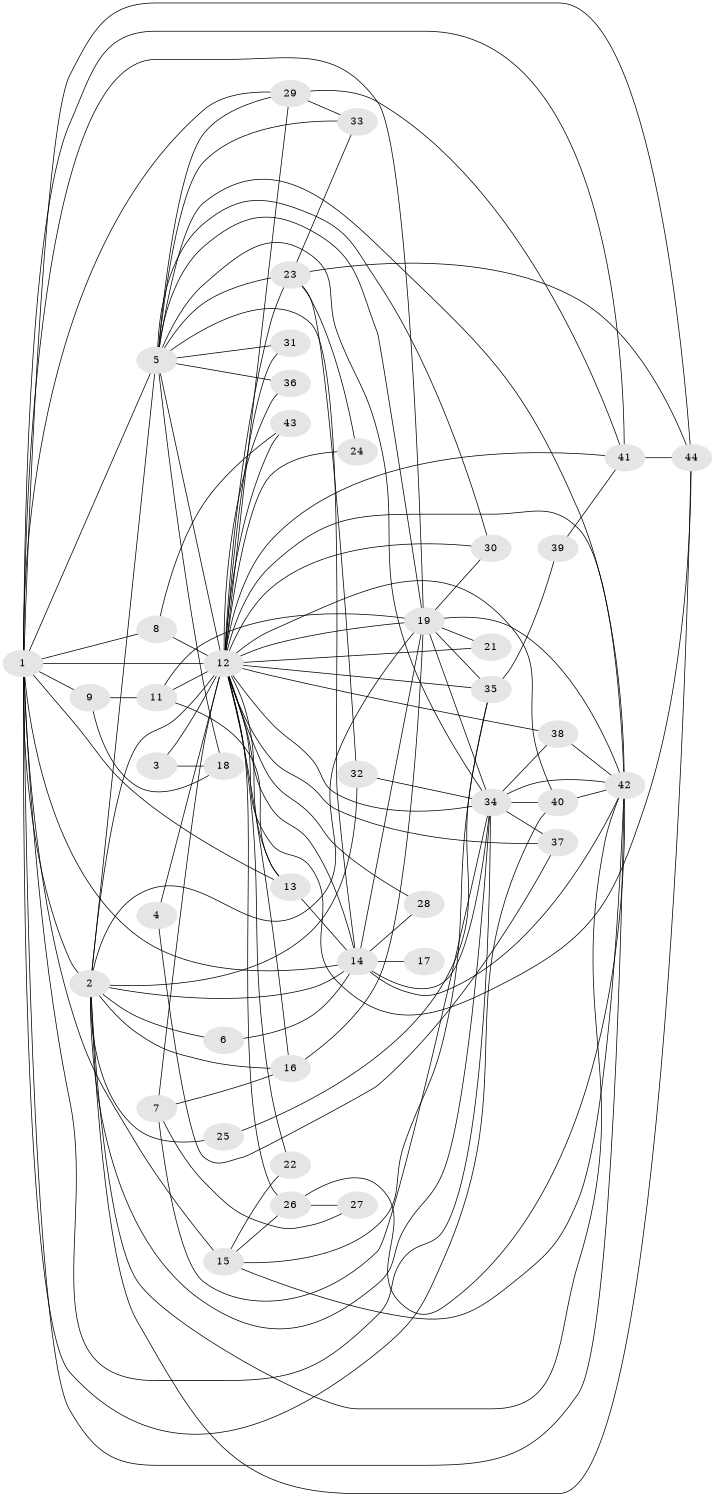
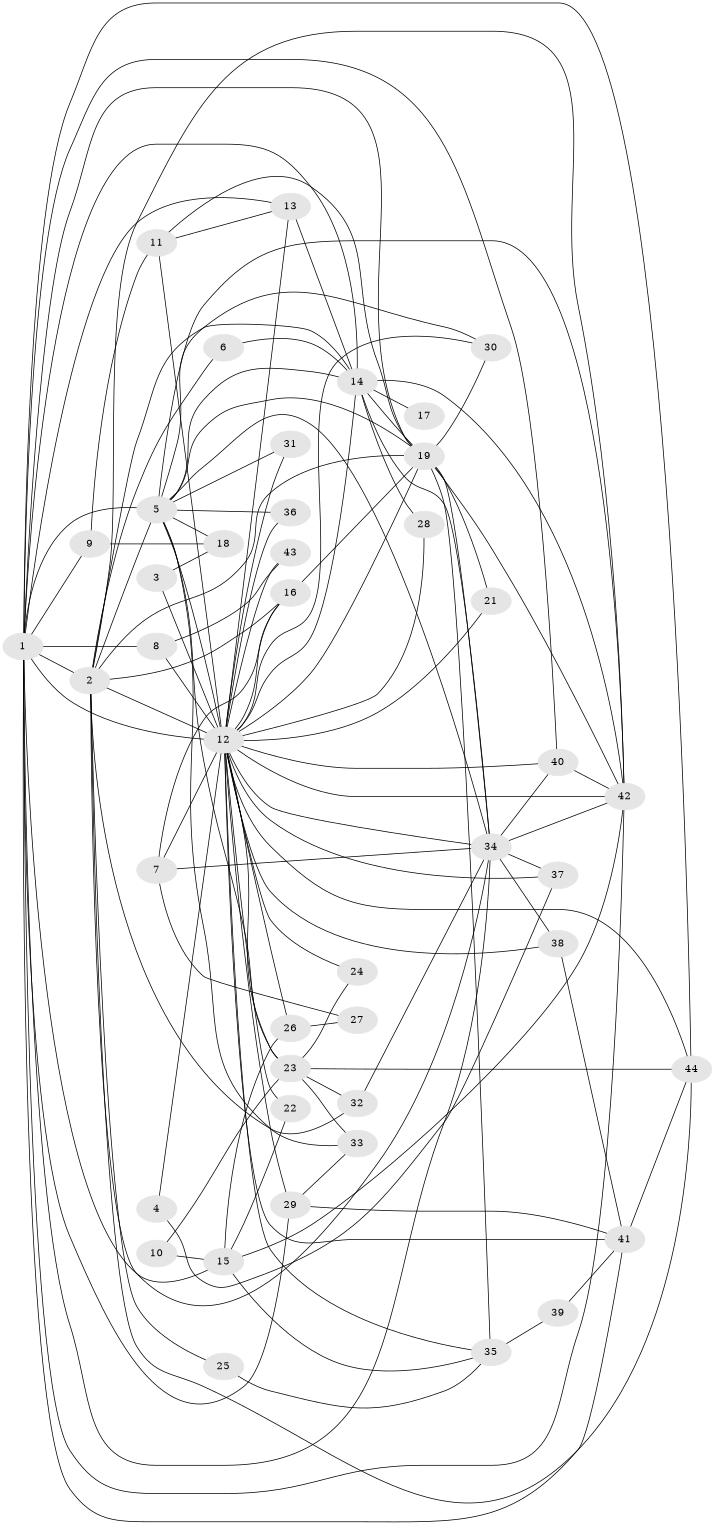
edge "29" -- "5": removed
edge "38" -- "42": now "38" -- "41"
edge "42" -- "26": removed
node "10": added
